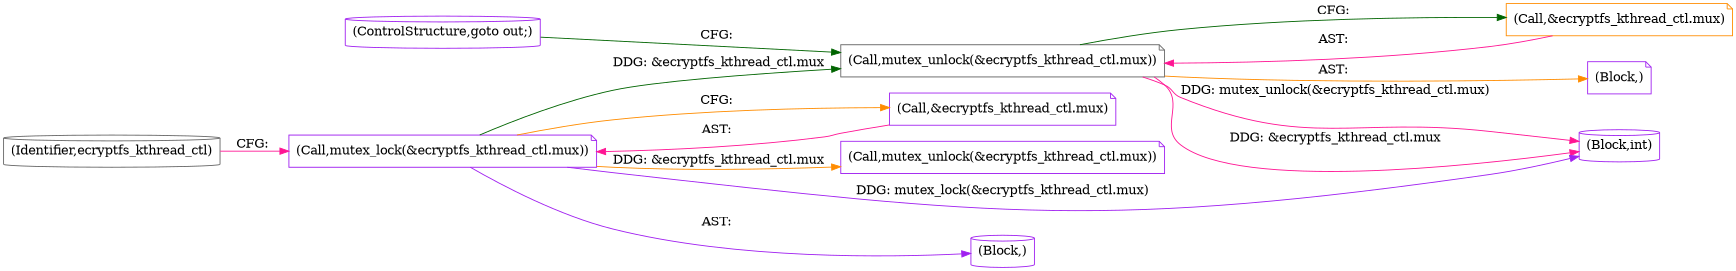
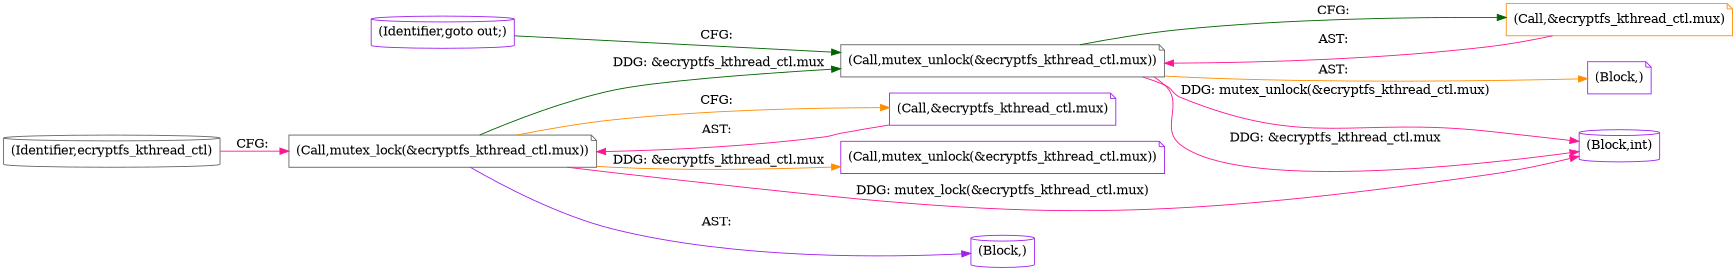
node "(ControlStructure,goto out;)": label "(ControlStructure,goto out;)" -> "(Identifier,goto out;)"
node "(Call,mutex_lock(&ecryptfs_kthread_ctl.mux))": color purple -> gray40
edge "(Call,mutex_lock(&ecryptfs_kthread_ctl.mux))" -> "(Block,int)": color purple -> deeppink
